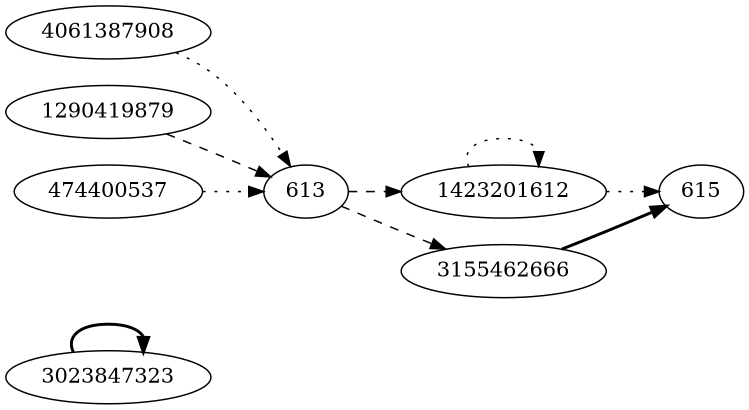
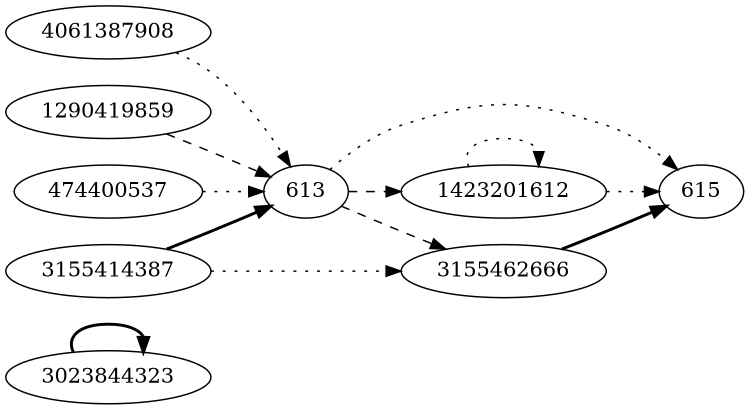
edge "613" -> "615": added
node "1290419879": label "1290419879" -> "1290419859"
node "3155414387": added
node "3023847323": label "3023847323" -> "3023844323"
